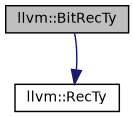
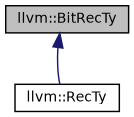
edge "llvm::BitRecTy" -> "llvm::RecTy": reversed
